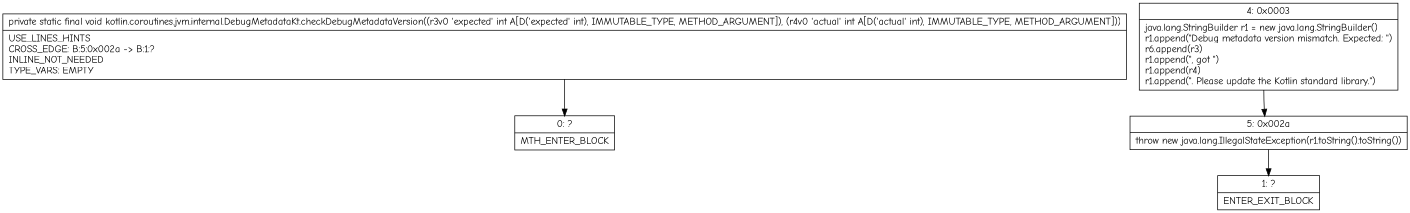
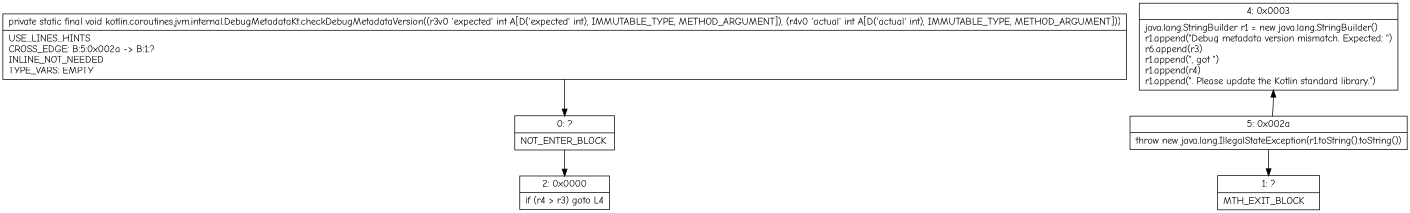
edge "4: 0x0003" -> "5: 0x002a": reversed
node "0: ?": text "MTH_ENTER_BLOCK" -> "NOT_ENTER_BLOCK"
node "2: 0x0000": added
node "1: ?": text "ENTER_EXIT_BLOCK" -> "MTH_EXIT_BLOCK"
